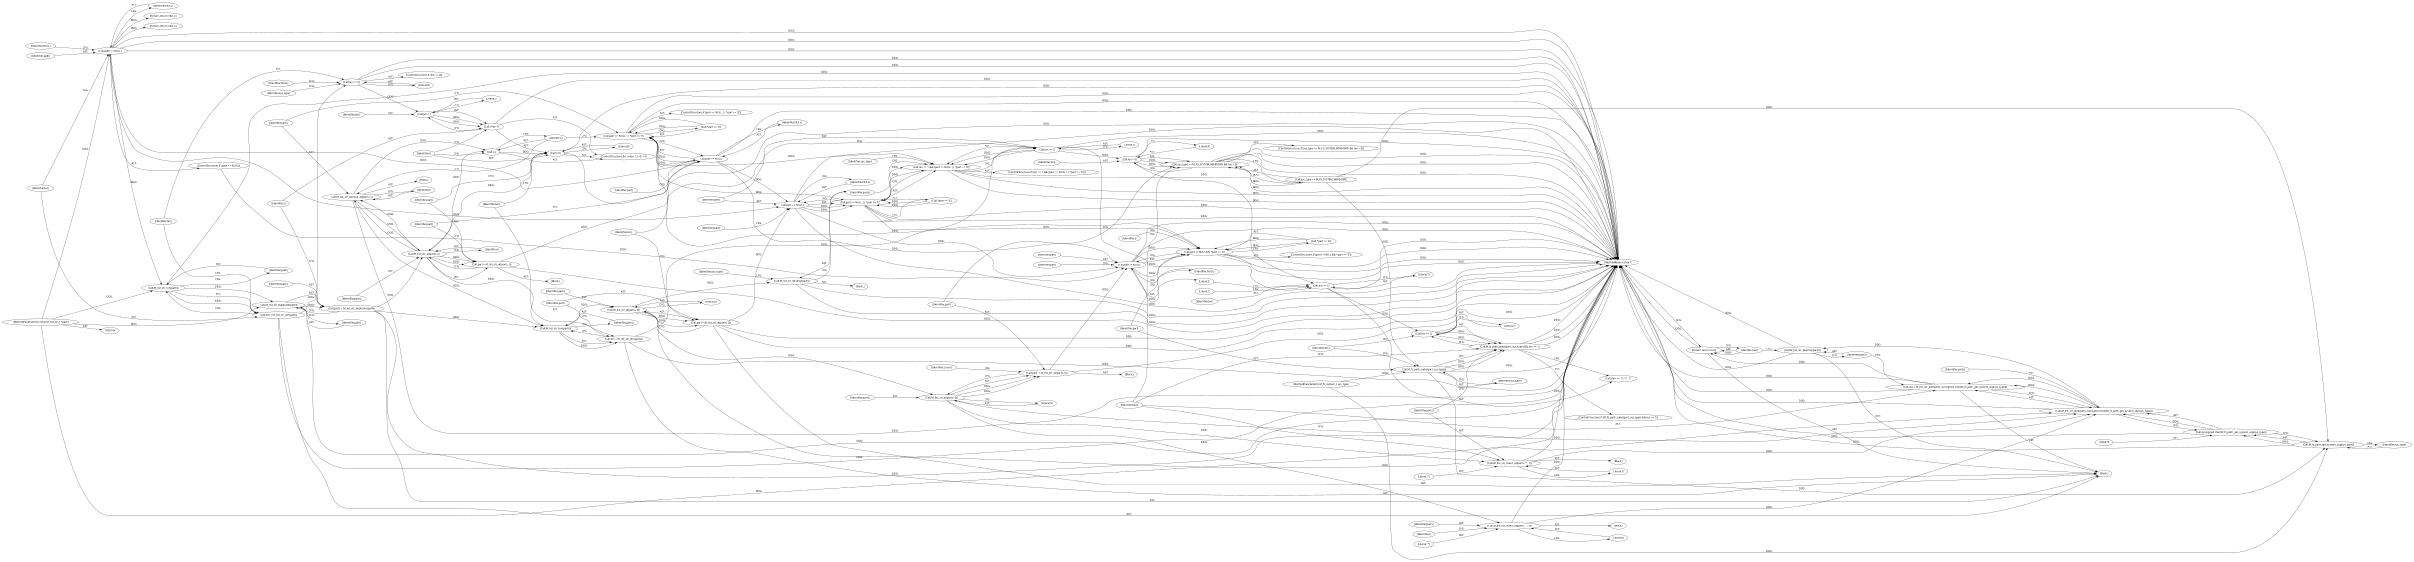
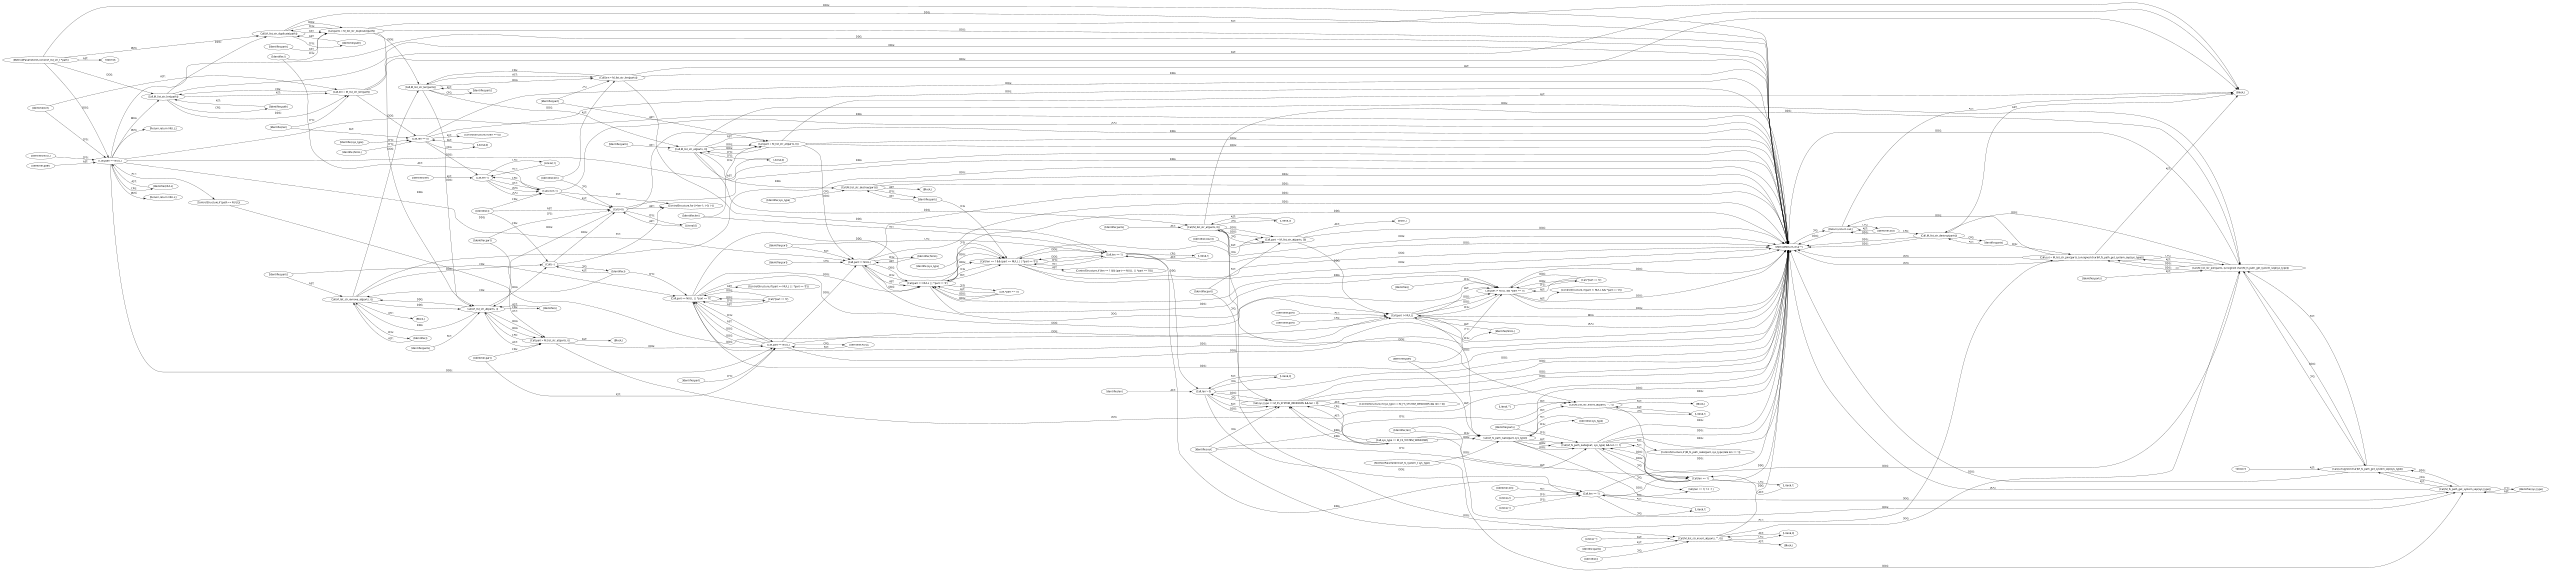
edge "(Call,M_list_str_at(parts, i))" -> "(Call,M_list_str_len(parts))": reversed
edge "(Call,part != NULL)" -> "(Literal,2)": now "(Call,part != NULL)" -> "(Call,M_fs_path_isabs(part, sys_type))"
